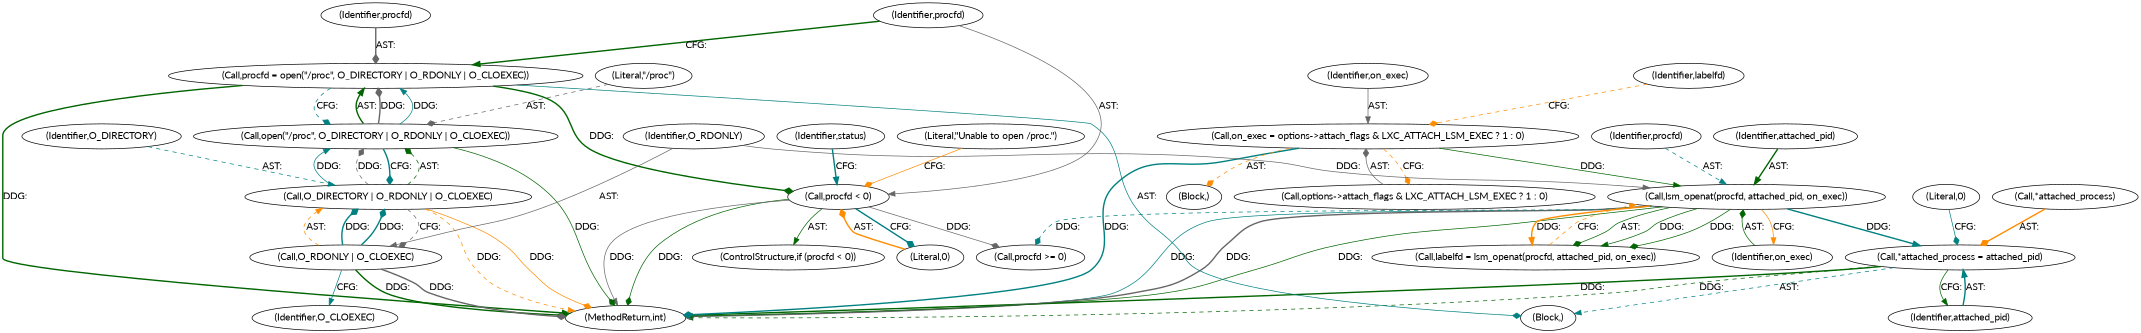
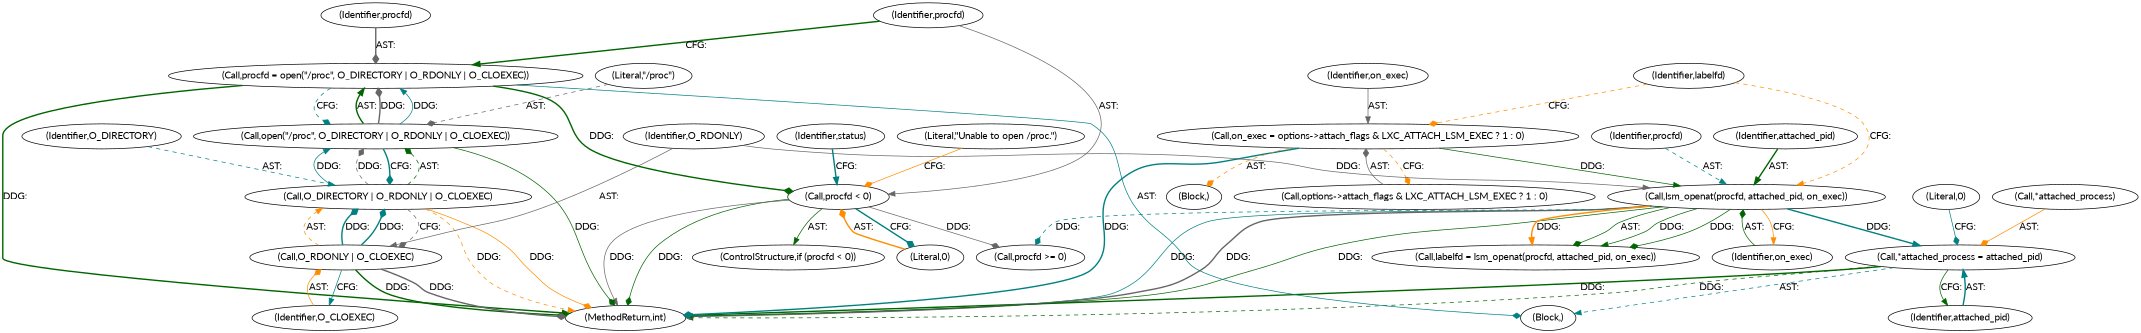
edge "(Call,labelfd = lsm_openat(procfd, attached_pid, on_exec))" -> "(Call,lsm_openat(procfd, attached_pid, on_exec))": now "(Identifier,labelfd)" -> "(Call,lsm_openat(procfd, attached_pid, on_exec))"
edge "(Call,*attached_process)" -> "(Call,*attached_process = attached_pid)": style bold -> solid
edge "(Identifier,O_CLOEXEC)" -> "(Call,O_RDONLY | O_CLOEXEC)": added, label "AST:"
